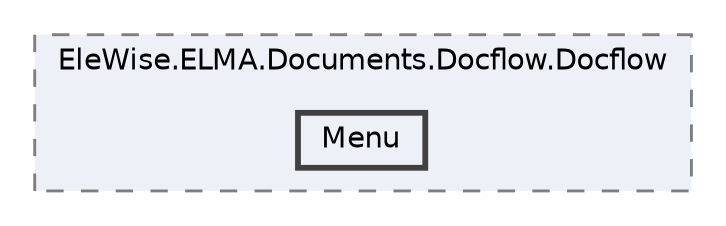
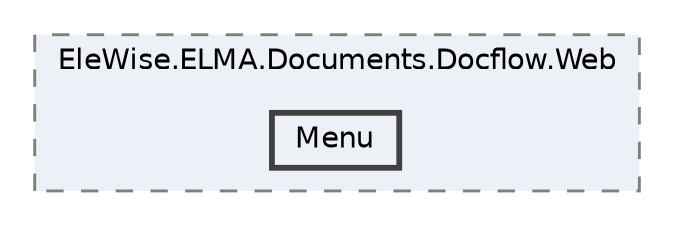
cluster "EleWise.ELMA.Documents.Docflow.Docflow": label "EleWise.ELMA.Documents.Docflow.Docflow" -> "EleWise.ELMA.Documents.Docflow.Web"
